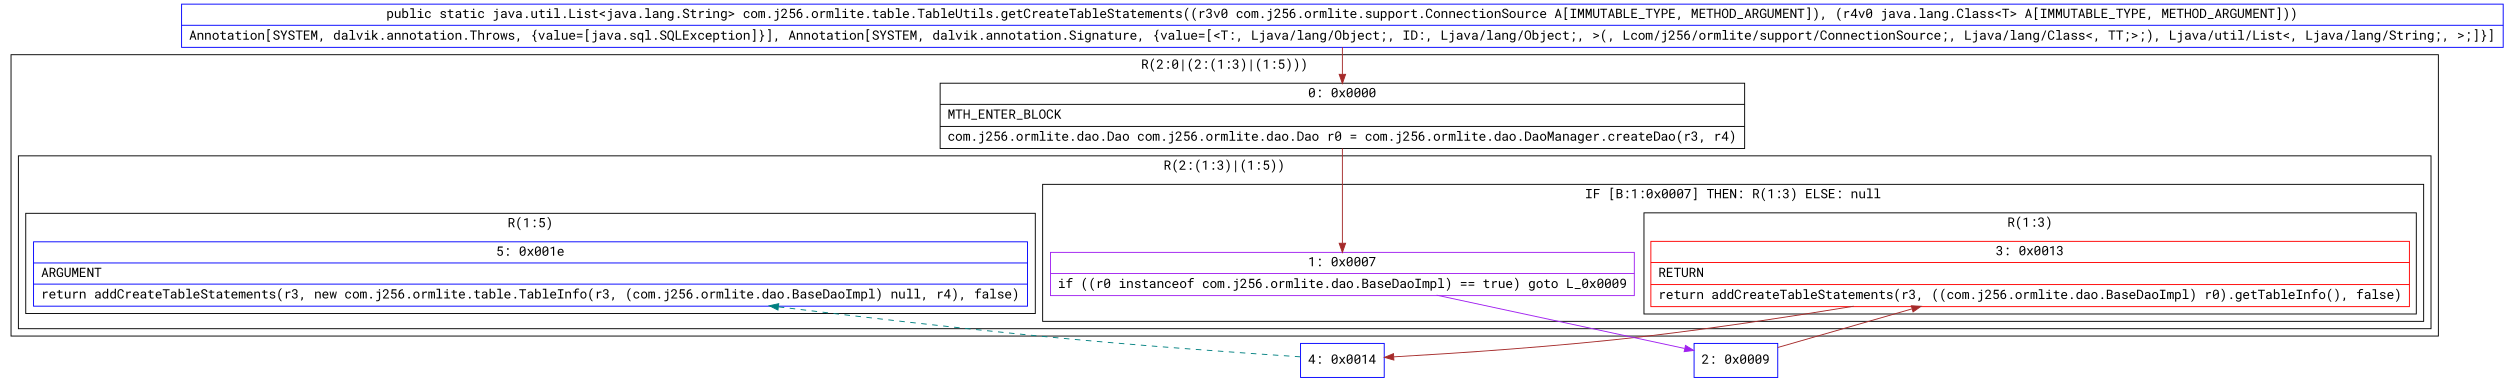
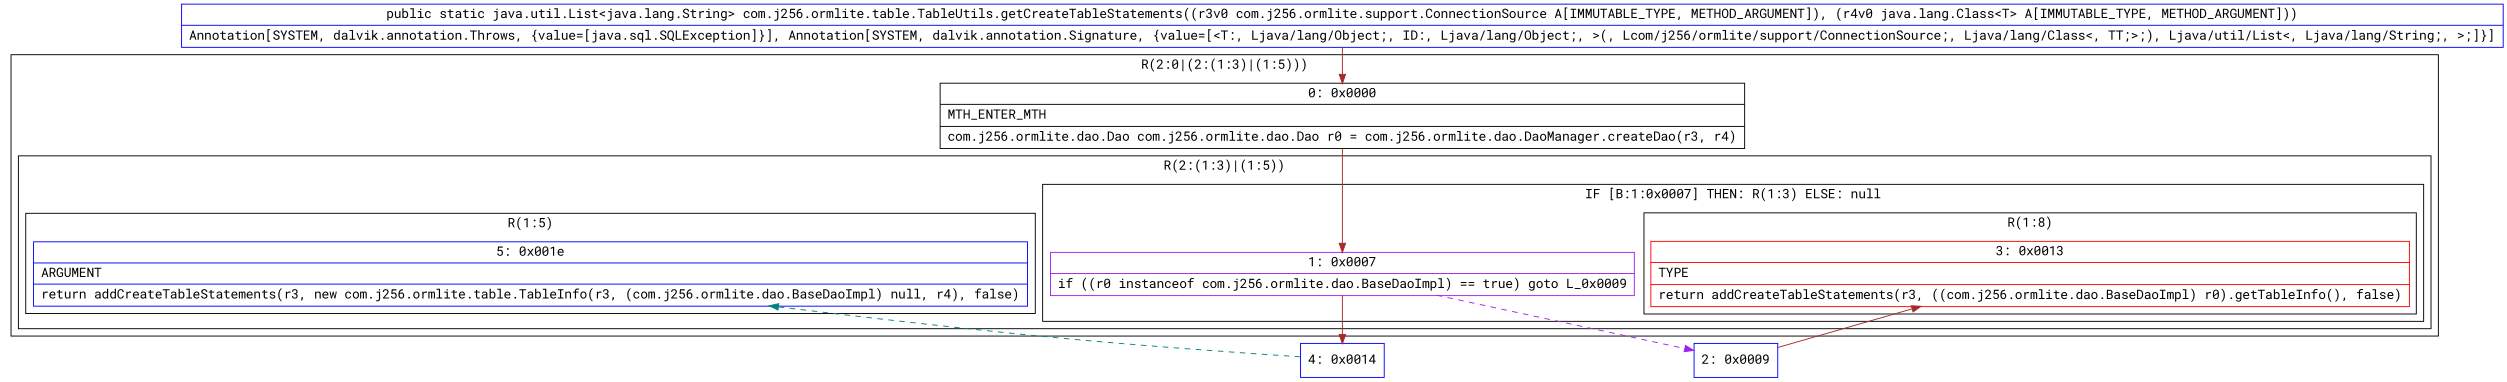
node "0: 0x0000": text "MTH_ENTER_BLOCK" -> "MTH_ENTER_MTH"
cluster "R(1:3)": label "R(1:3)" -> "R(1:8)"
node "3: 0x0013": text "RETURN" -> "TYPE"
edge "1: 0x0007" -> "2: 0x0009": style solid -> dashed
edge "3: 0x0013" -> "4: 0x0014": now "1: 0x0007" -> "4: 0x0014"
